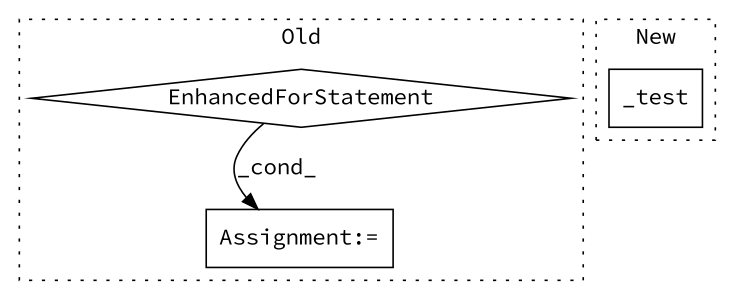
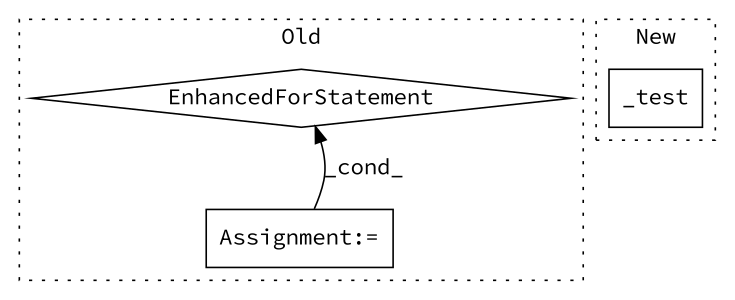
edge "EnhancedForStatement" -> "Assignment:=": reversed
